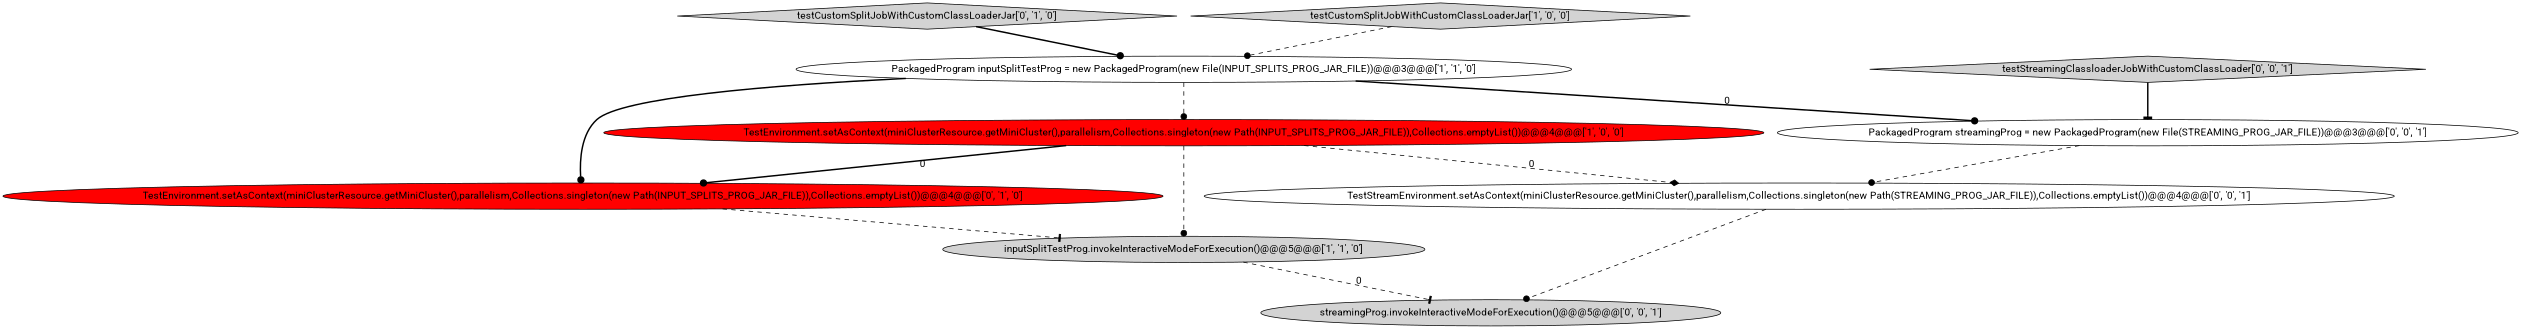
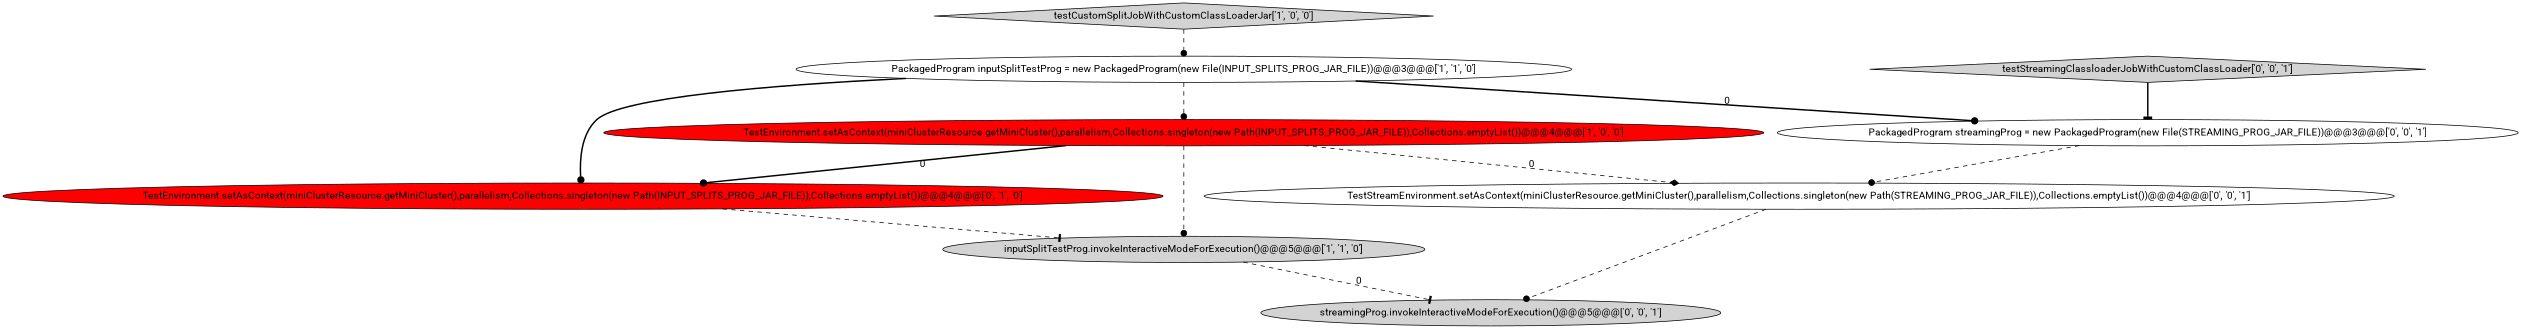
node "testCustomSplitJobWithCustomClassLoaderJar['0', '1', '0']": removed
